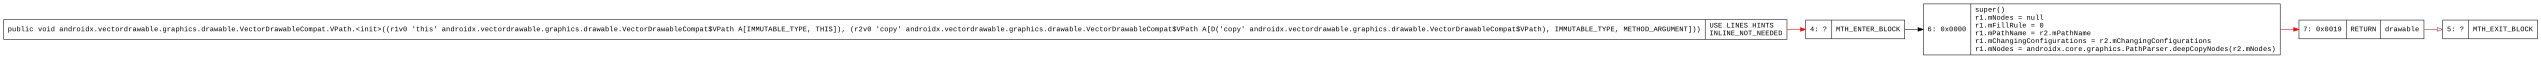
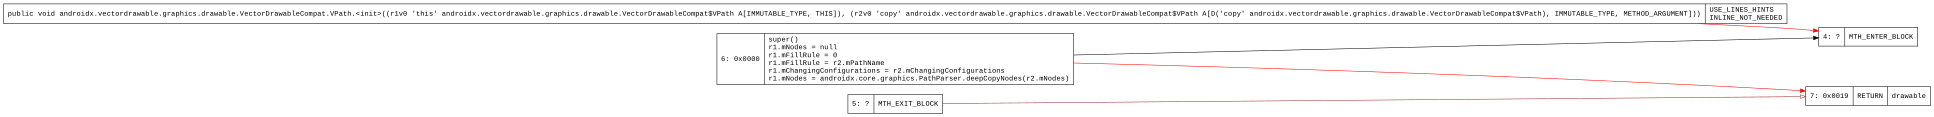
edge "4: ?" -> "6: 0x0000": reversed
edge "7: 0x0019" -> "5: ?": reversed
node "6: 0x0000": text "r1.mPathName = r2.mPathName" -> "r1.mFillRule = r2.mPathName"
